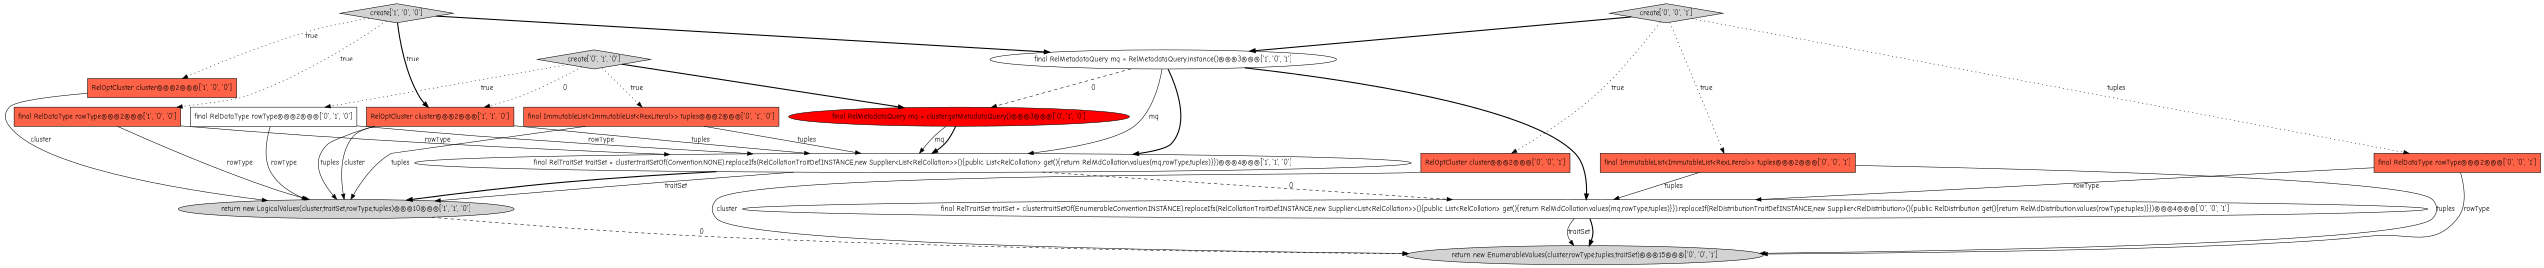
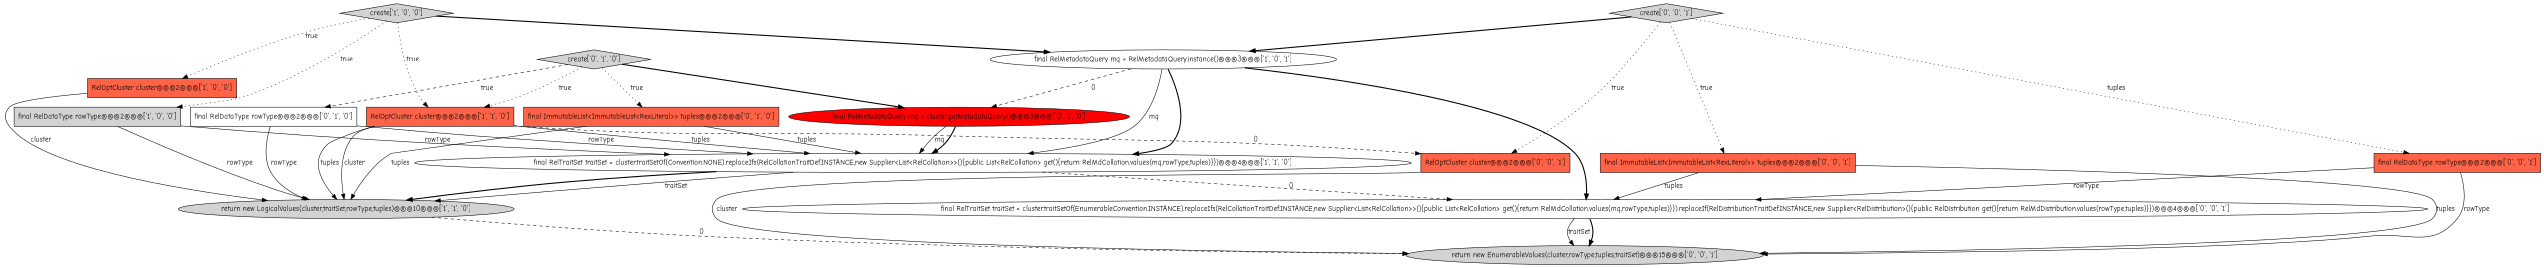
edge "create['1', '0', '0']" -> "RelOptCluster cluster@@@2@@@['1', '1', '0']": style bold -> dotted
edge "create['0', '1', '0']" -> "final RelDataType rowType@@@2@@@['0', '1', '0']": style dotted -> dashed
edge "create['0', '1', '0']" -> "RelOptCluster cluster@@@2@@@['1', '1', '0']": label "0" -> "true"
node "final RelDataType rowType@@@2@@@['1', '0', '0']": fillcolor tomato -> lightgray
edge "RelOptCluster cluster@@@2@@@['1', '1', '0']" -> "RelOptCluster cluster@@@2@@@['0', '0', '1']": added, label "0"
